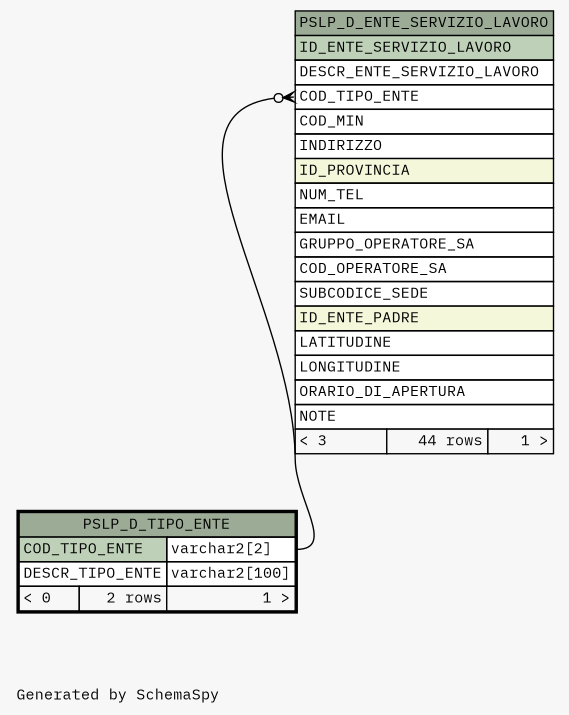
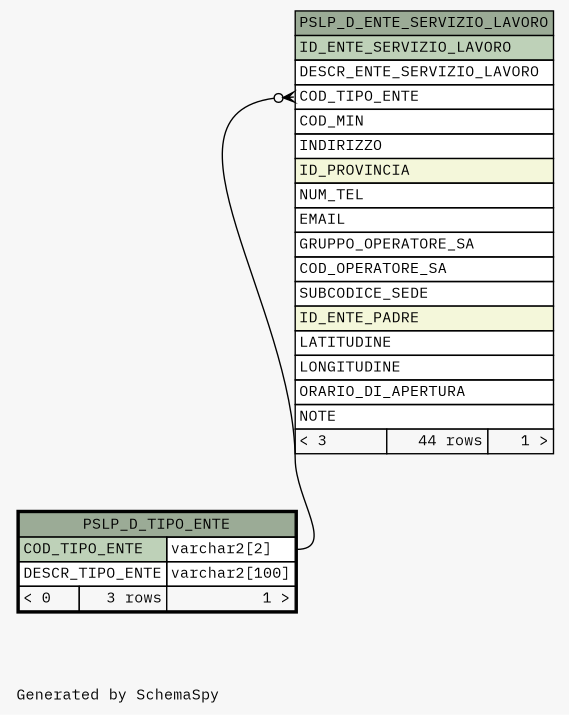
node "PSLP_D_TIPO_ENTE": text "2 rows" -> "3 rows"
